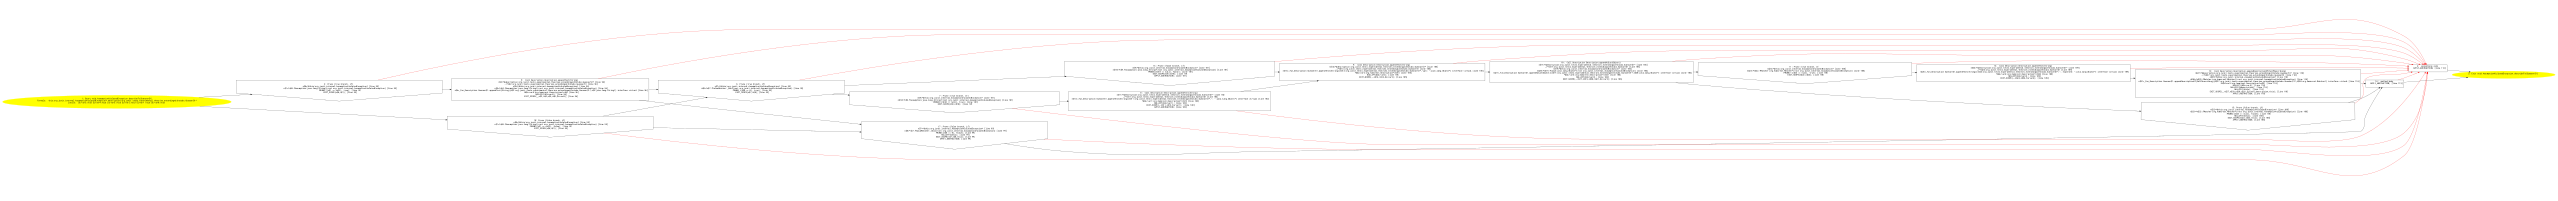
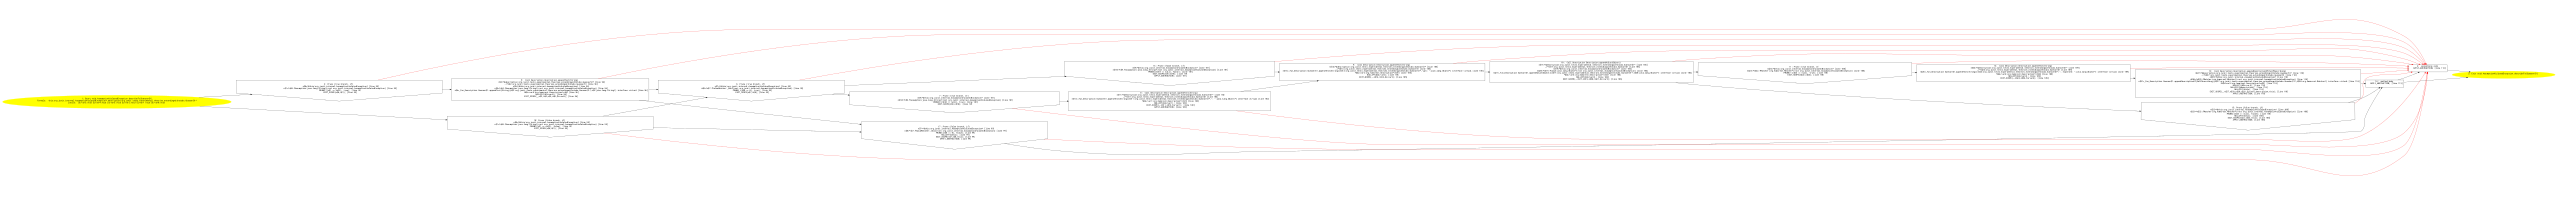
edge "14:  method_body APPLY_ABSTRACTION; [line 113]" -> "4:  exceptions sink APPLY_ABSTRACTION; [line 113]": color red -> black
